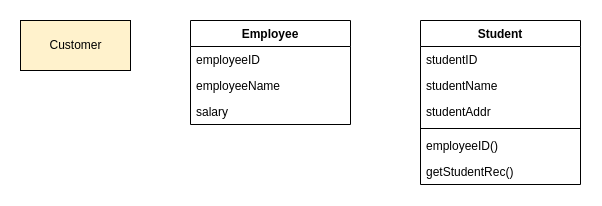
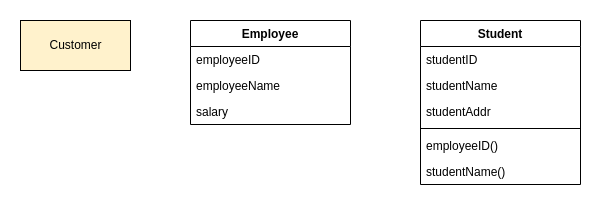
node "getStudentRec()": label "getStudentRec()" -> "studentName()"
